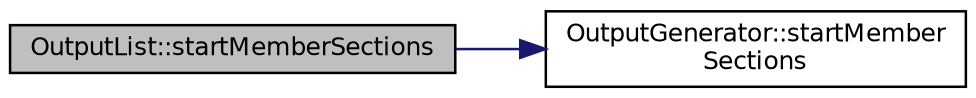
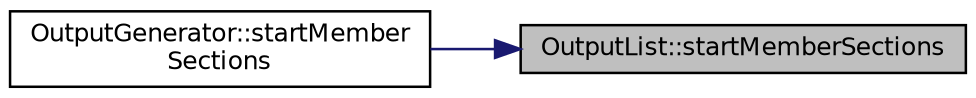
edge "OutputList::startMemberSections" -> "OutputGenerator::startMember Sections": reversed
